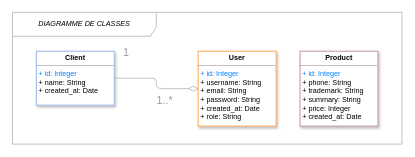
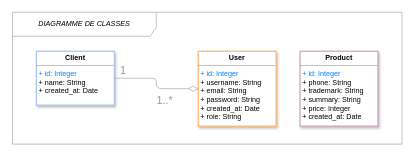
node "1": moved (126, 51) -> (123, 69)
